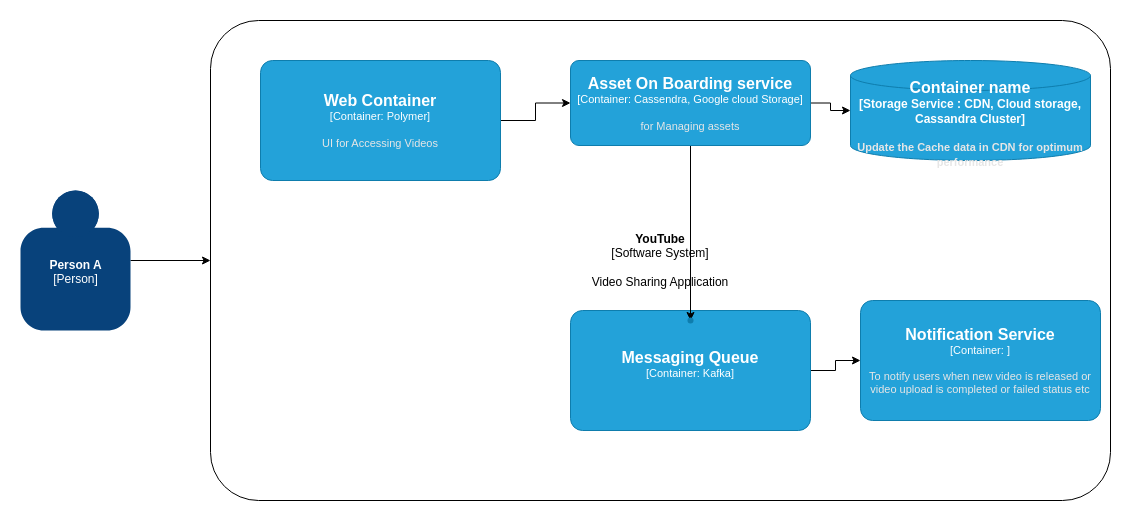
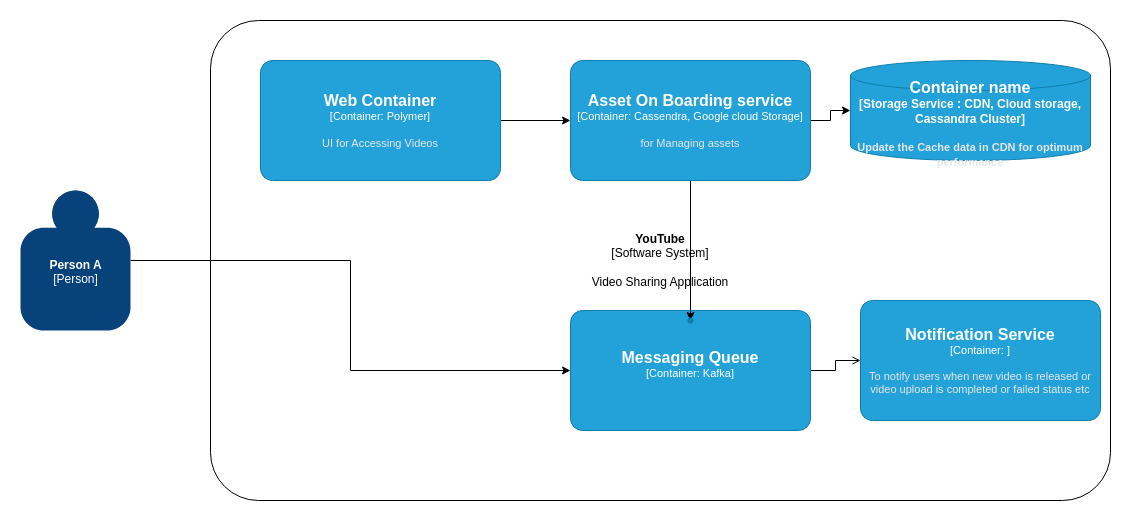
node "Asset On Boarding service [Container: Cassendra, Google cloud Storage] for Managing assets": size 240x85 -> 240x120
edge "Person A [Person]" -> "YouTube [Software System] Video Sharing Application": now "Person A [Person]" -> "Messaging Queue [Container: Kafka]"
edge "Messaging Queue [Container: Kafka]" -> "Notification Service [Container: ] To notify users when new video is released or video upload is completed or failed status etc": arrowhead classic -> open
